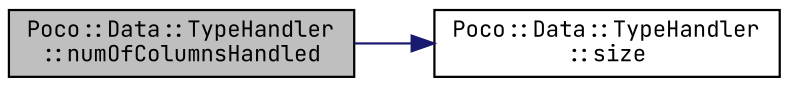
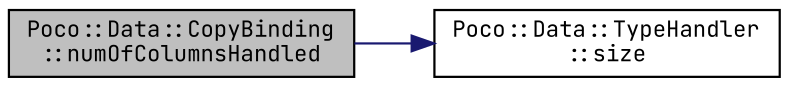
node "Poco::Data::TypeHandler ::numOfColumnsHandled": label "Poco::Data::TypeHandler ::numOfColumnsHandled" -> "Poco::Data::CopyBinding ::numOfColumnsHandled"
